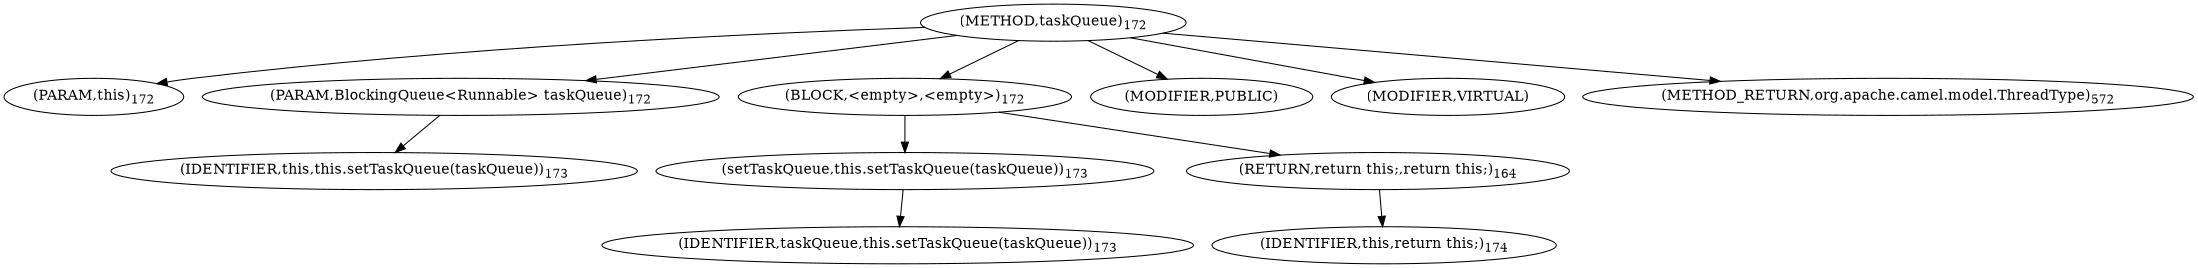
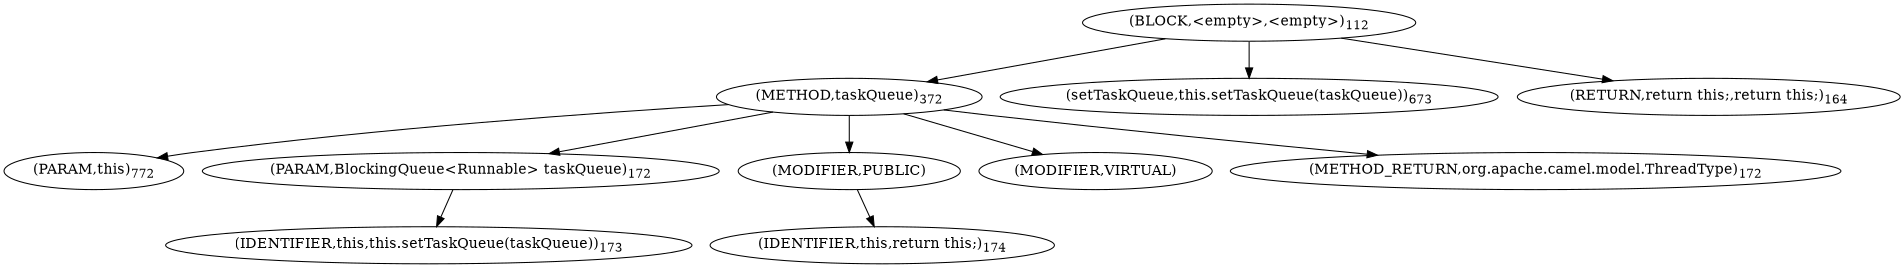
node "(METHOD,taskQueue)": text "172" -> "372"
edge "(METHOD,taskQueue)" -> "(BLOCK,<empty>,<empty>)": reversed
node "(PARAM,this)": text "172" -> "772"
node "(BLOCK,<empty>,<empty>)": text "172" -> "112"
node "(METHOD_RETURN,org.apache.camel.model.ThreadType)": text "572" -> "172"
node "(setTaskQueue,this.setTaskQueue(taskQueue))": text "173" -> "673"
edge "(RETURN,return this;,return this;)" -> "(IDENTIFIER,this,return this;)": now "(MODIFIER,PUBLIC)" -> "(IDENTIFIER,this,return this;)"
node "(IDENTIFIER,taskQueue,this.setTaskQueue(taskQueue))": removed
